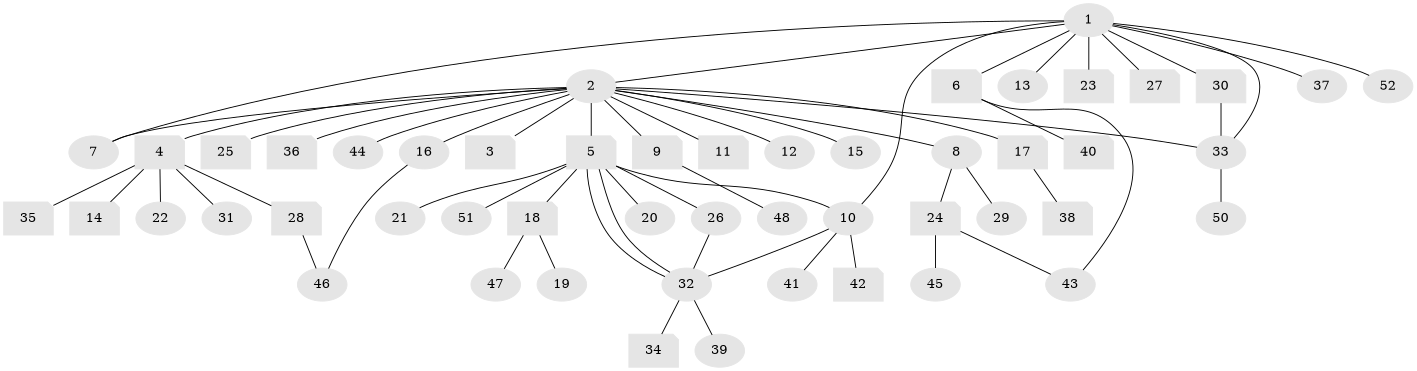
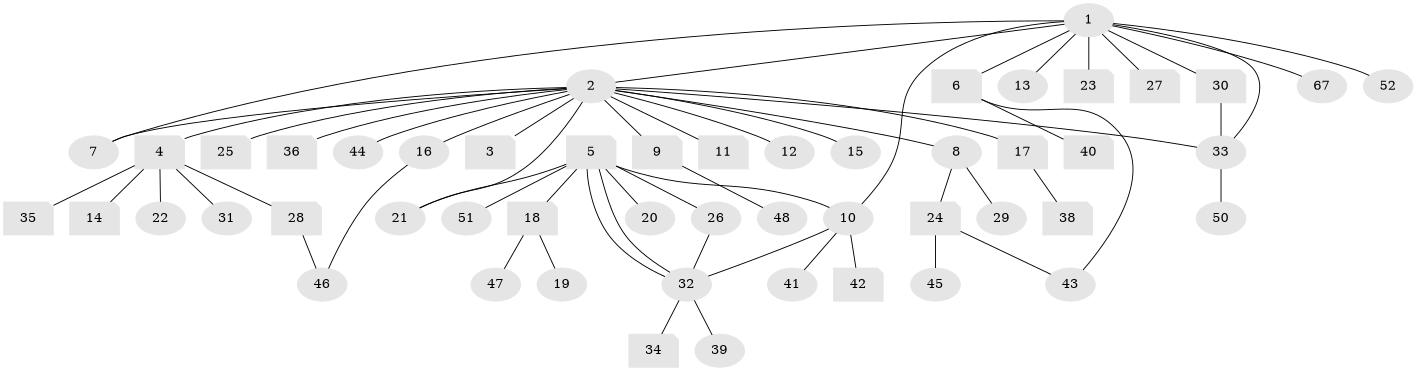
node "37": label "37" -> "67"
edge "2" -- "5": now "2" -- "21"
